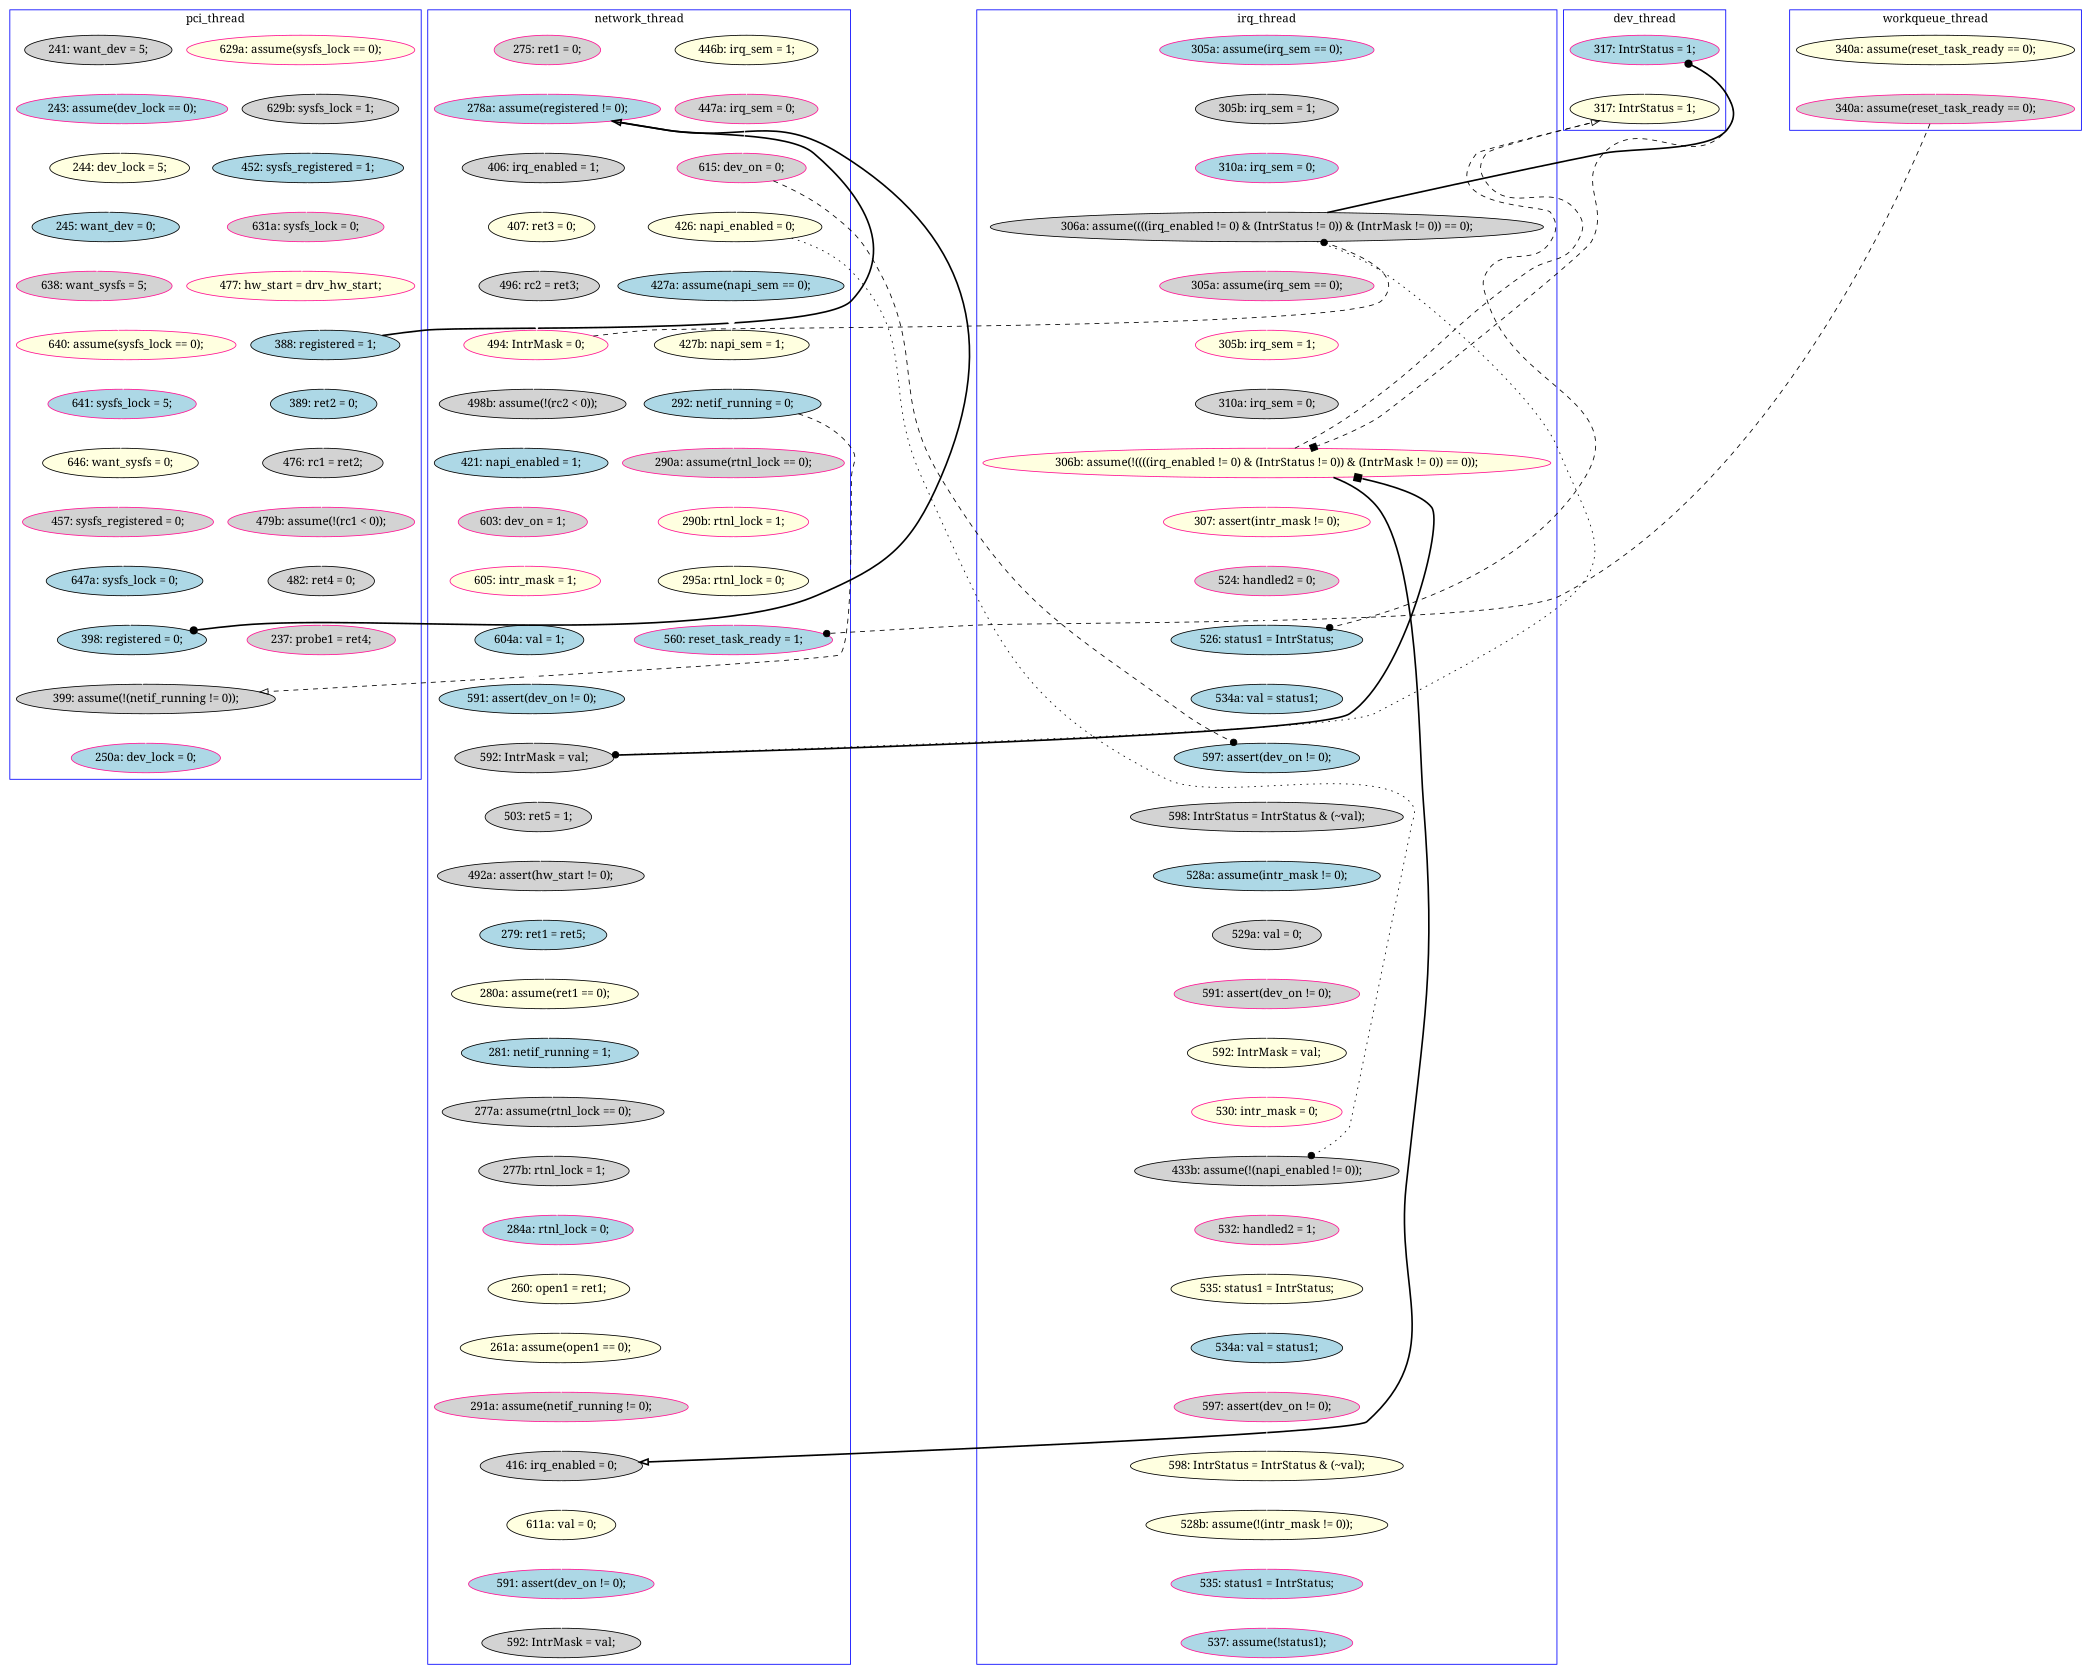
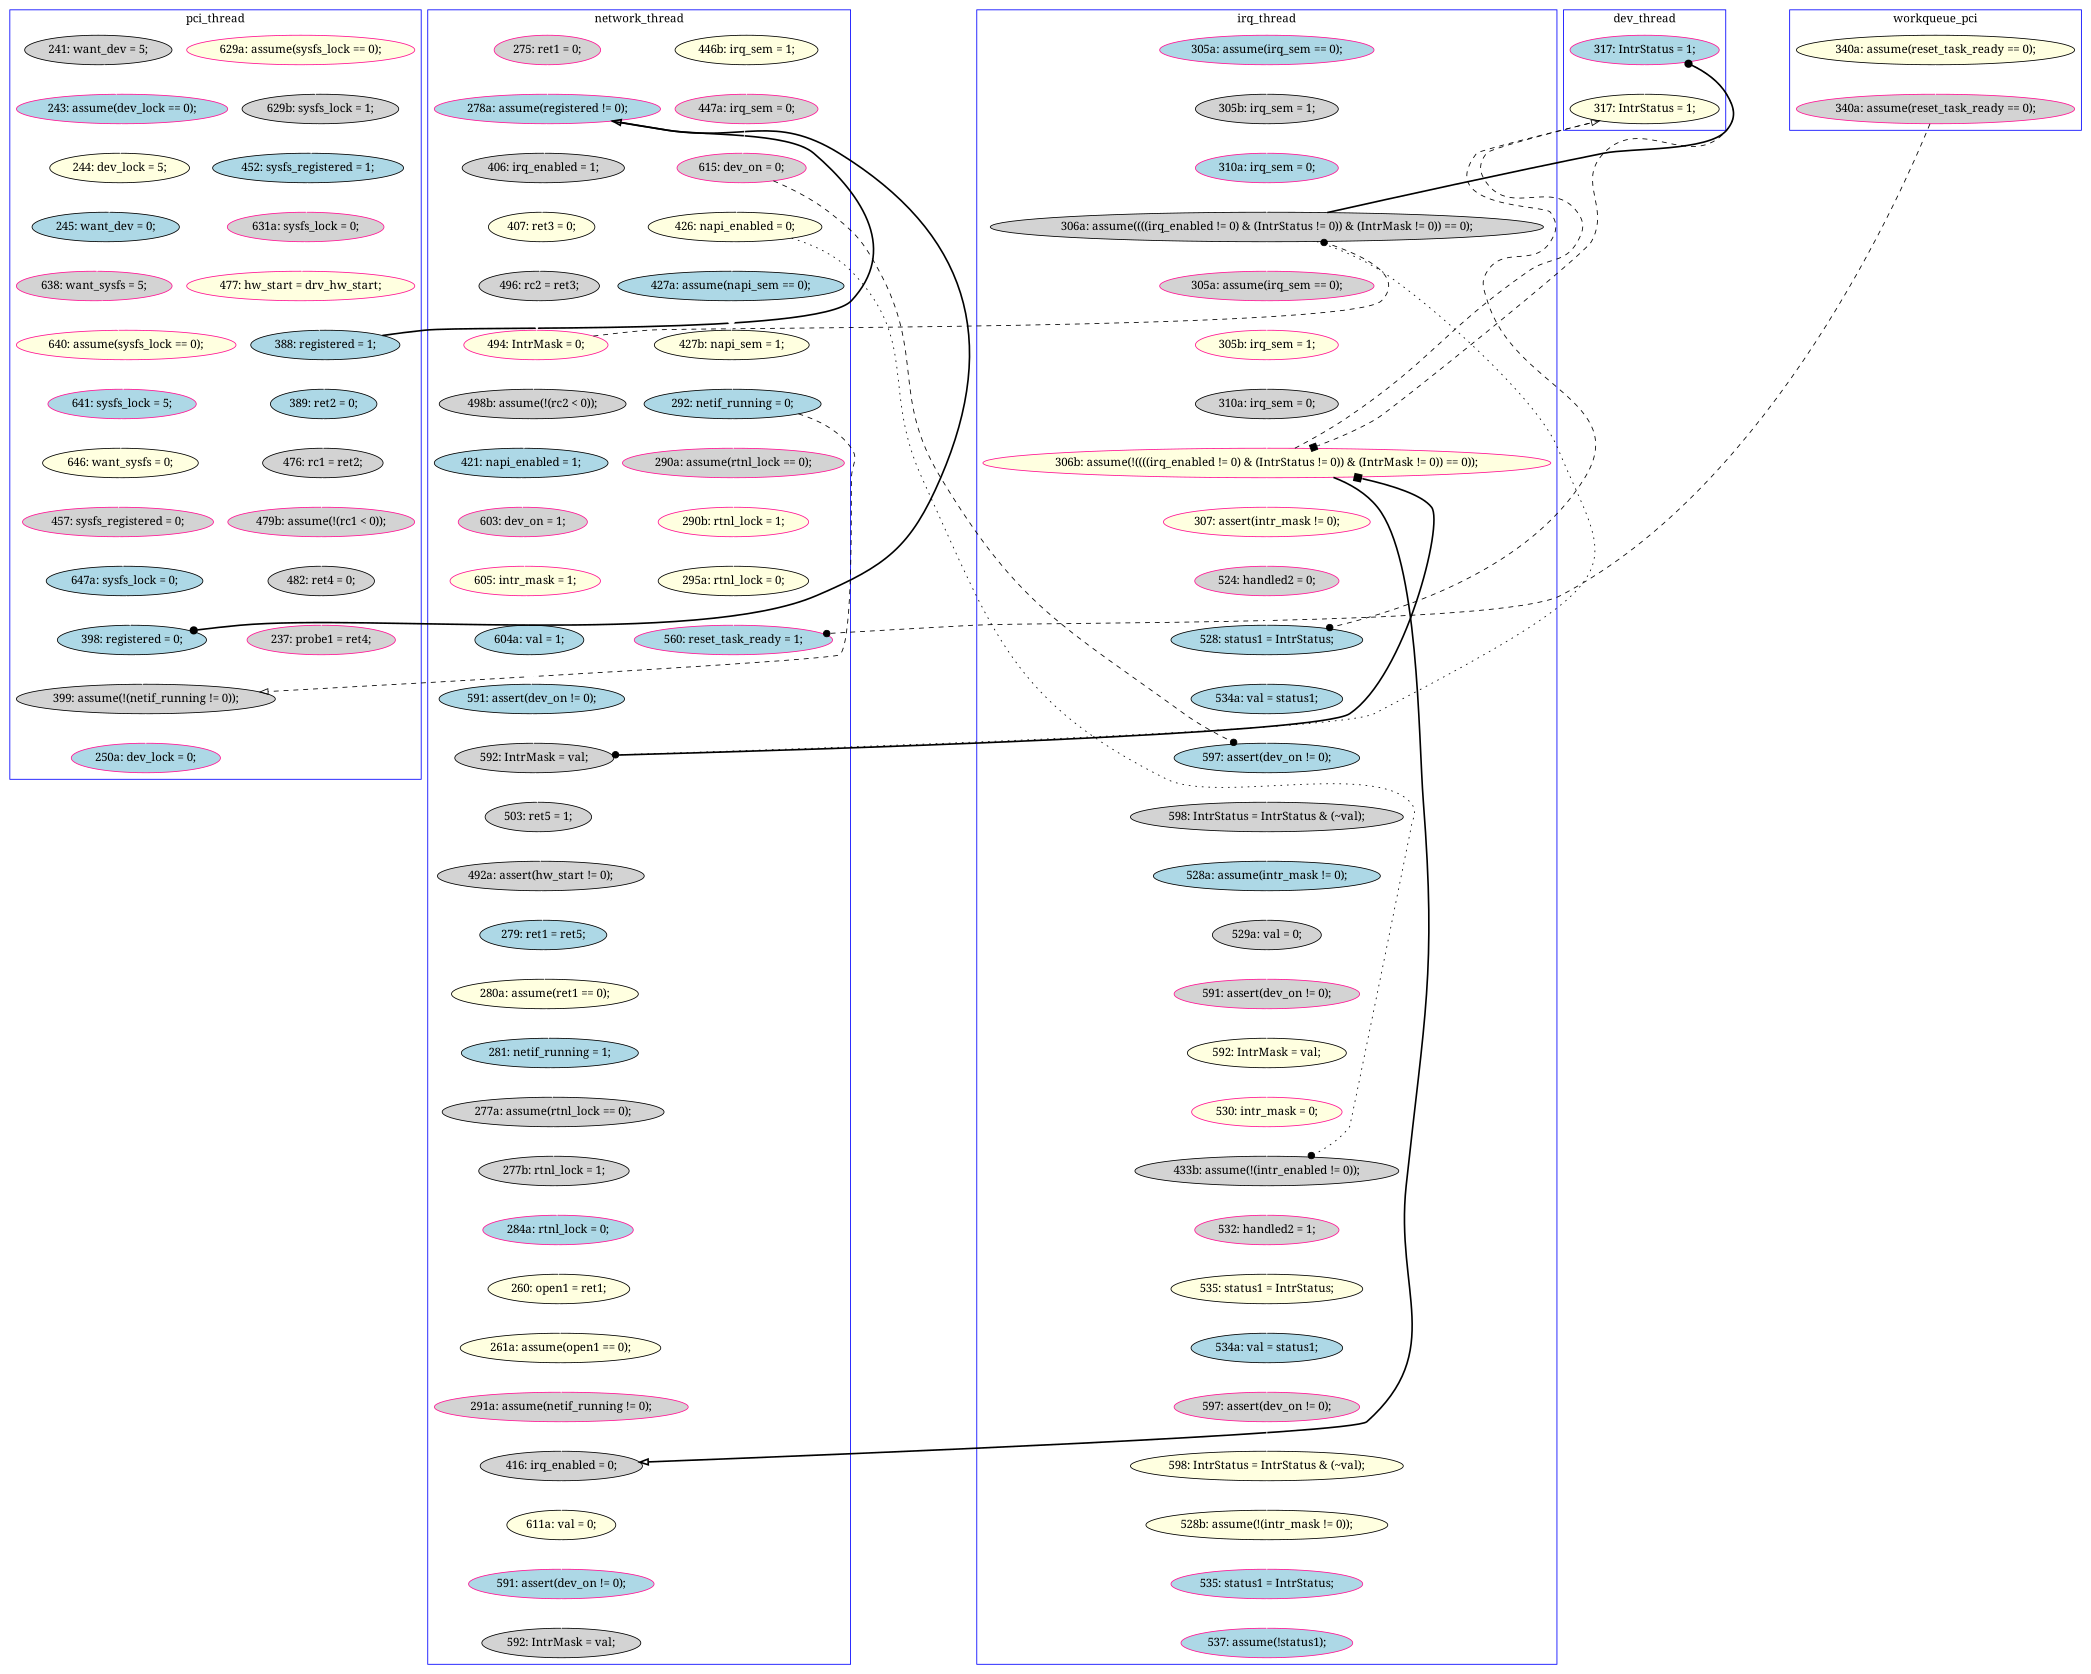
cluster "workqueue_thread": label "workqueue_thread" -> "workqueue_pci"
node "526: status1 = IntrStatus;": label "526: status1 = IntrStatus;" -> "528: status1 = IntrStatus;"
node "433b: assume(!(napi_enabled != 0));": label "433b: assume(!(napi_enabled != 0));" -> "433b: assume(!(intr_enabled != 0));"
